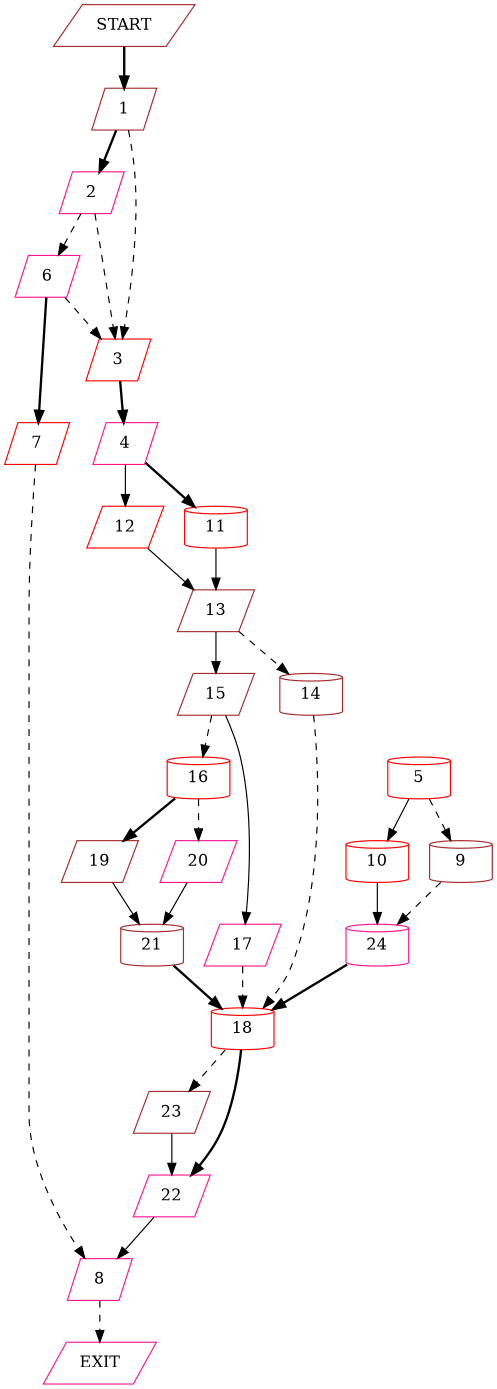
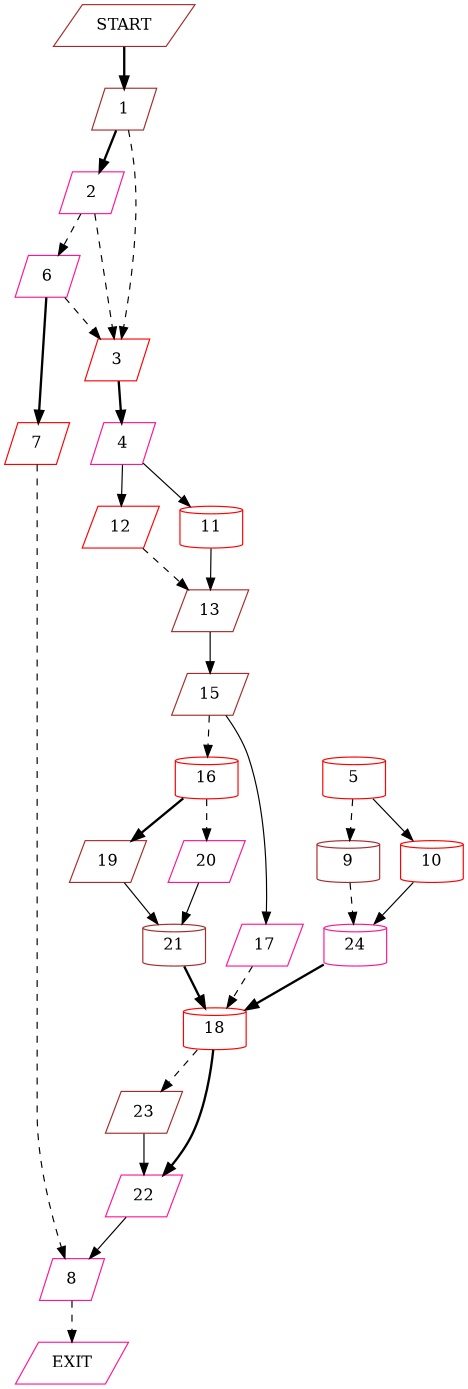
edge "4" -> "11": style bold -> solid
edge "12" -> "13": style solid -> dashed
node "14": removed
